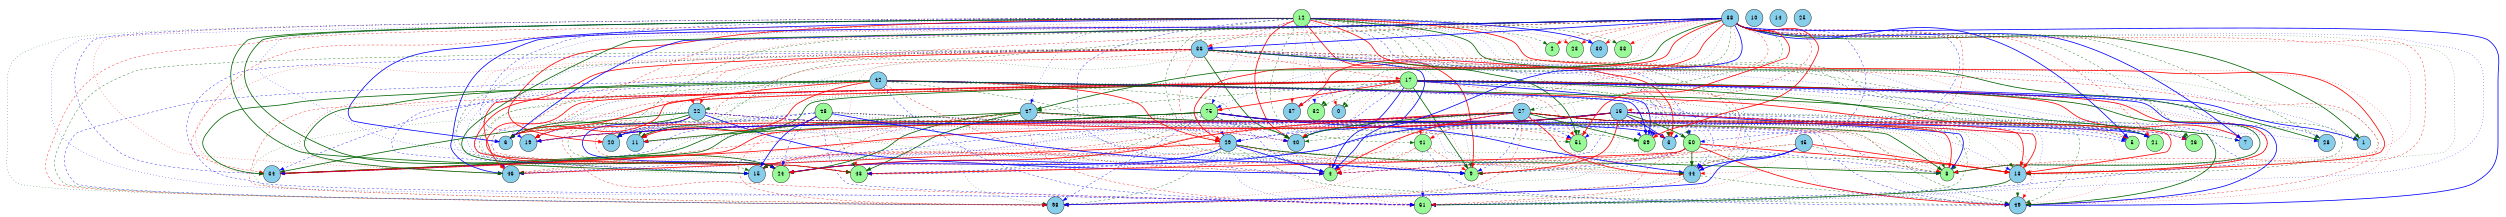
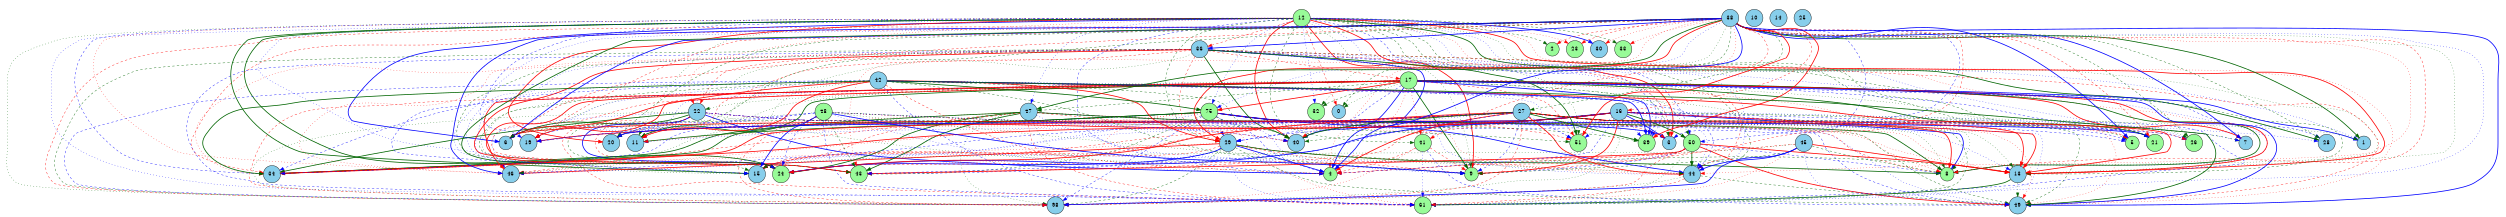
edge "42" -> "46": now "42" -> "75"
node "37": removed
